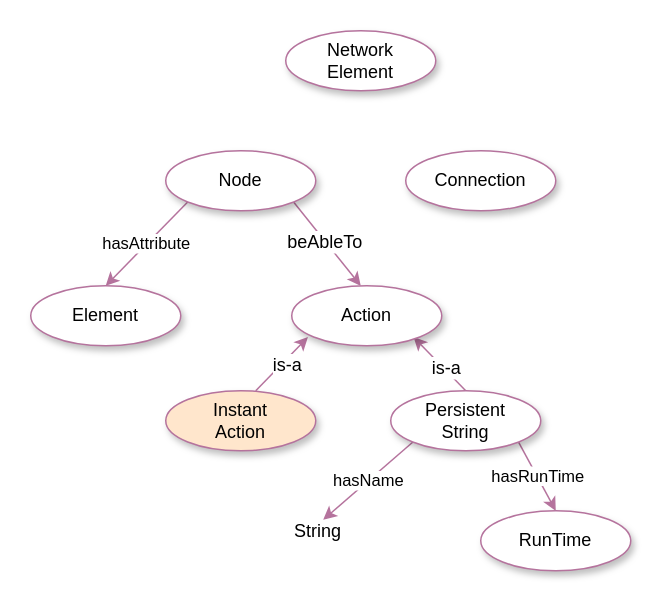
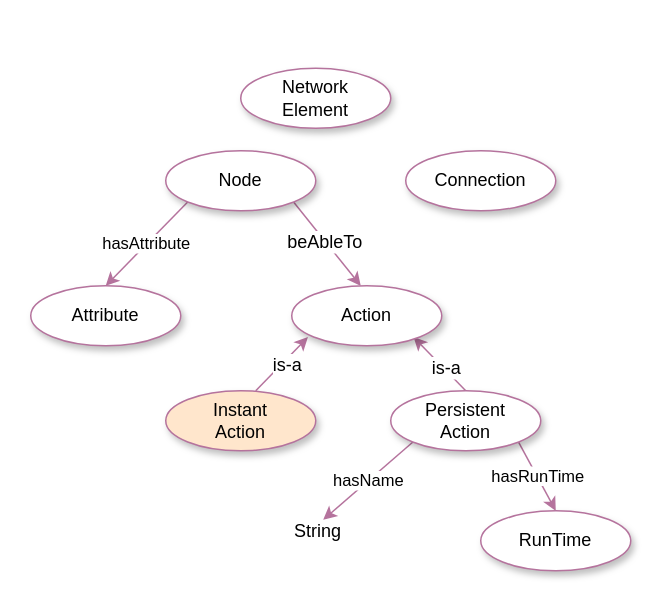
node "Network Element": moved (361, 61) -> (316, 98)
node "Element": label "Element" -> "Attribute"
node "Persistent String": label "Persistent String" -> "Persistent Action"
